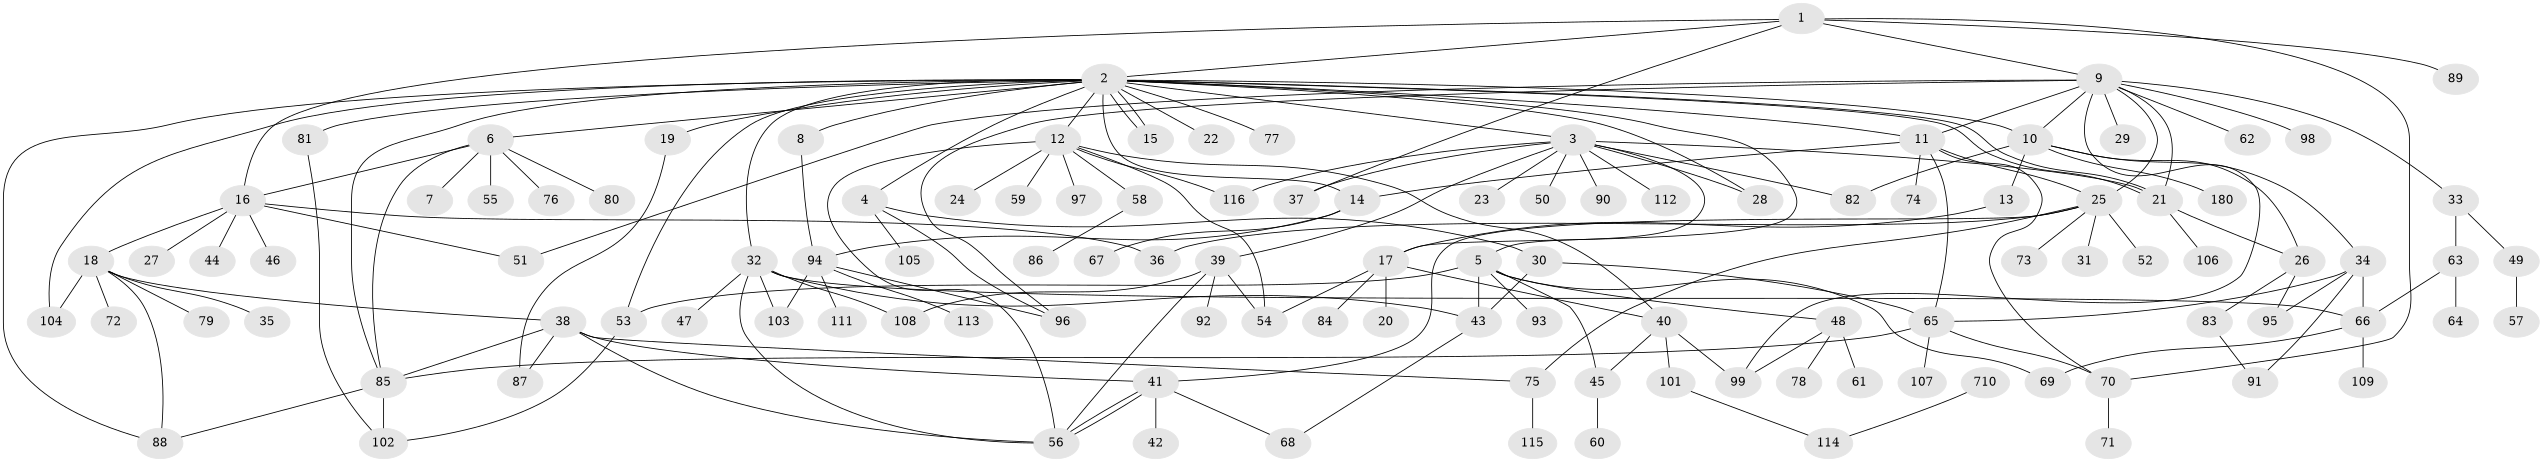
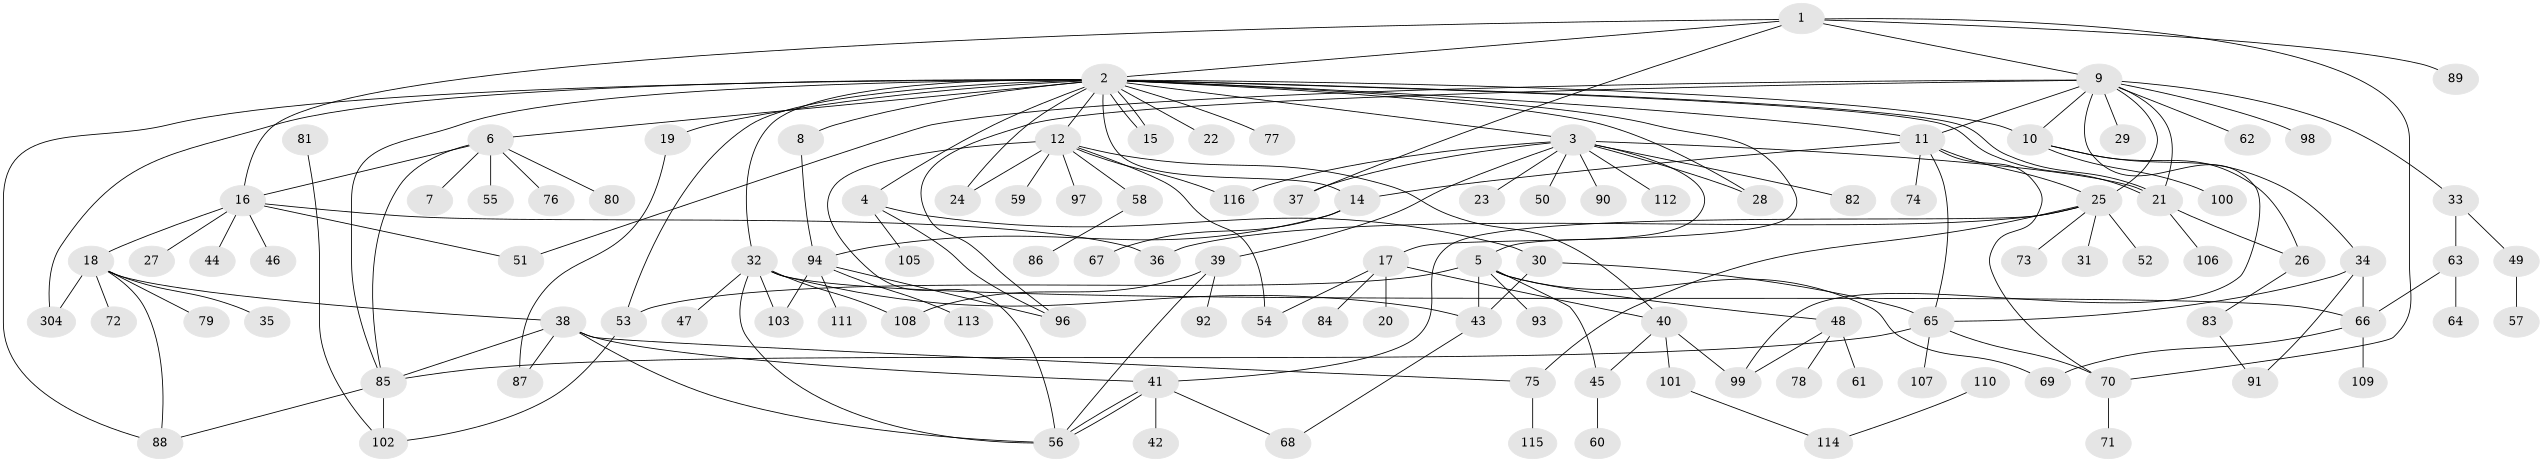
edge "2" -- "81": now "2" -- "24"
edge "10" -- "82": removed
node "13": removed
node "180": label "180" -> "100"
edge "39" -- "54": removed
node "104": label "104" -> "304"
node "95": removed
node "710": label "710" -> "110"
